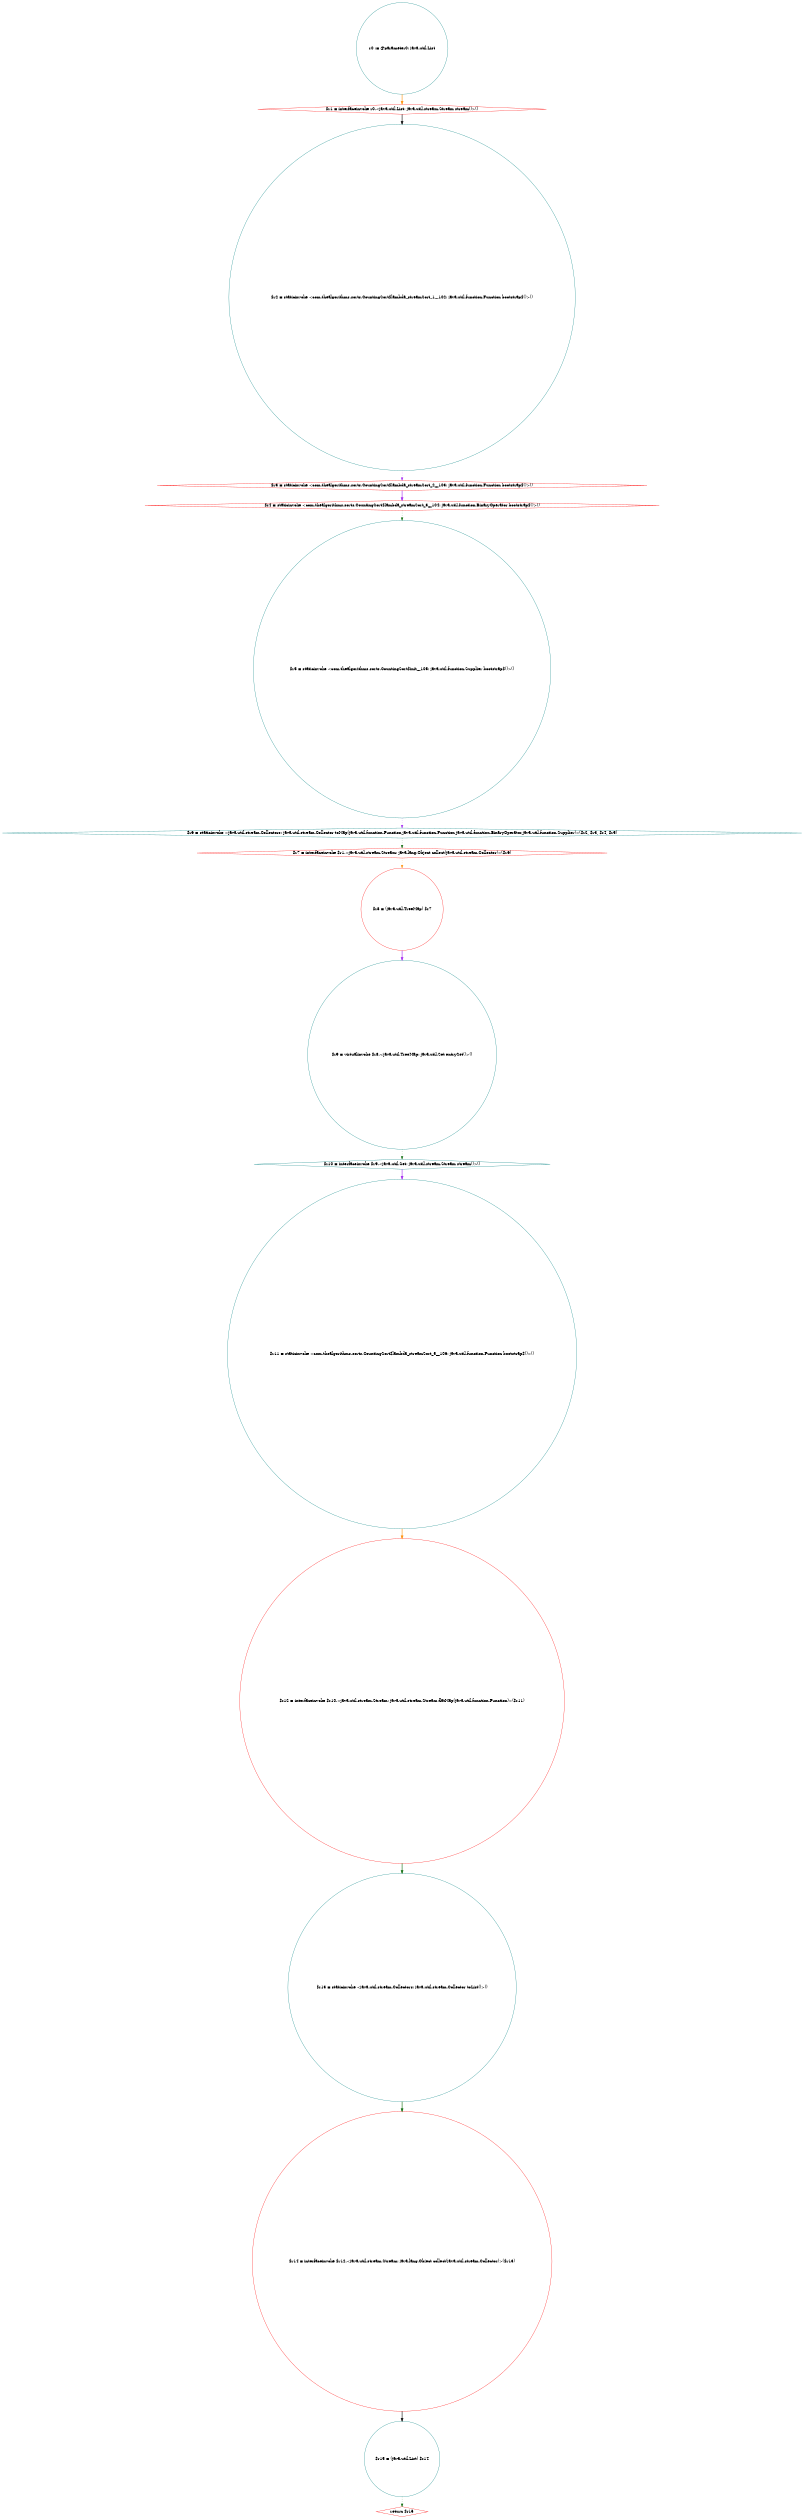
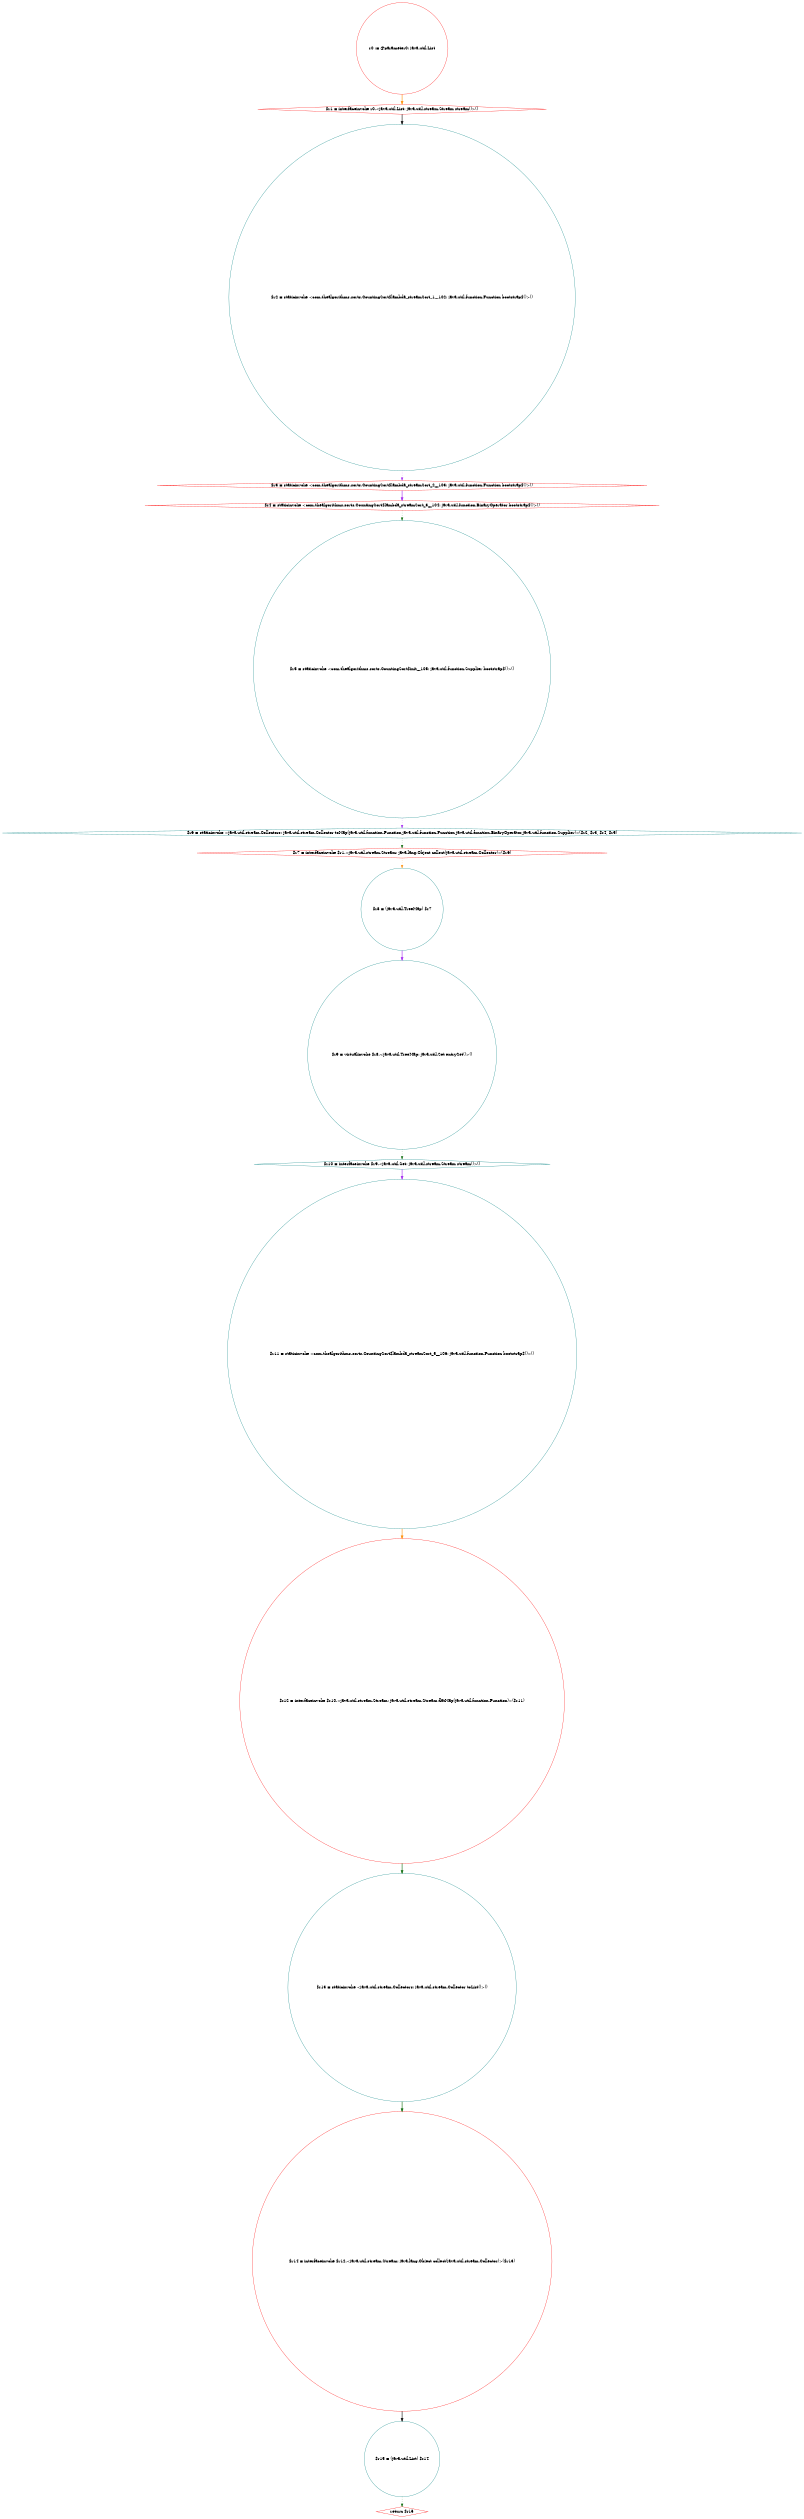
node "r0 := @parameter0: java.util.List": color teal -> red
node "$r8 = (java.util.TreeMap) $r7": color red -> teal
